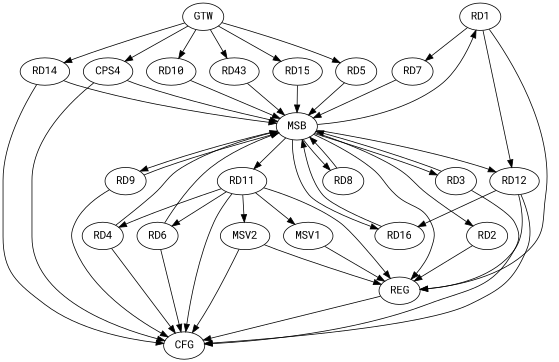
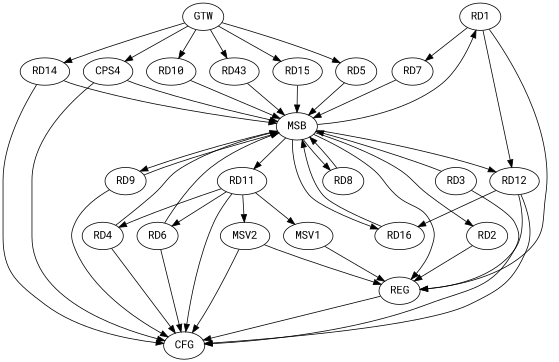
edge "MSB" -> "RD3": removed
edge "RD11" -> "REG": removed
